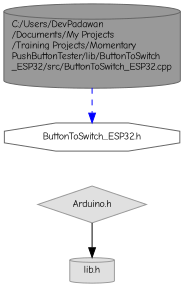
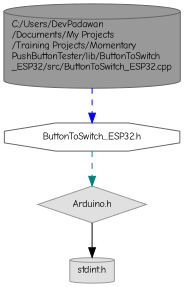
edge "ButtonToSwitch_ESP32.h" -> "Arduino.h": added
node "lib.h": label "lib.h" -> "stdint.h"
